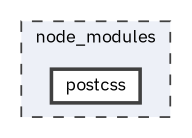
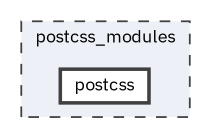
cluster "node_modules": label "node_modules" -> "postcss_modules"
